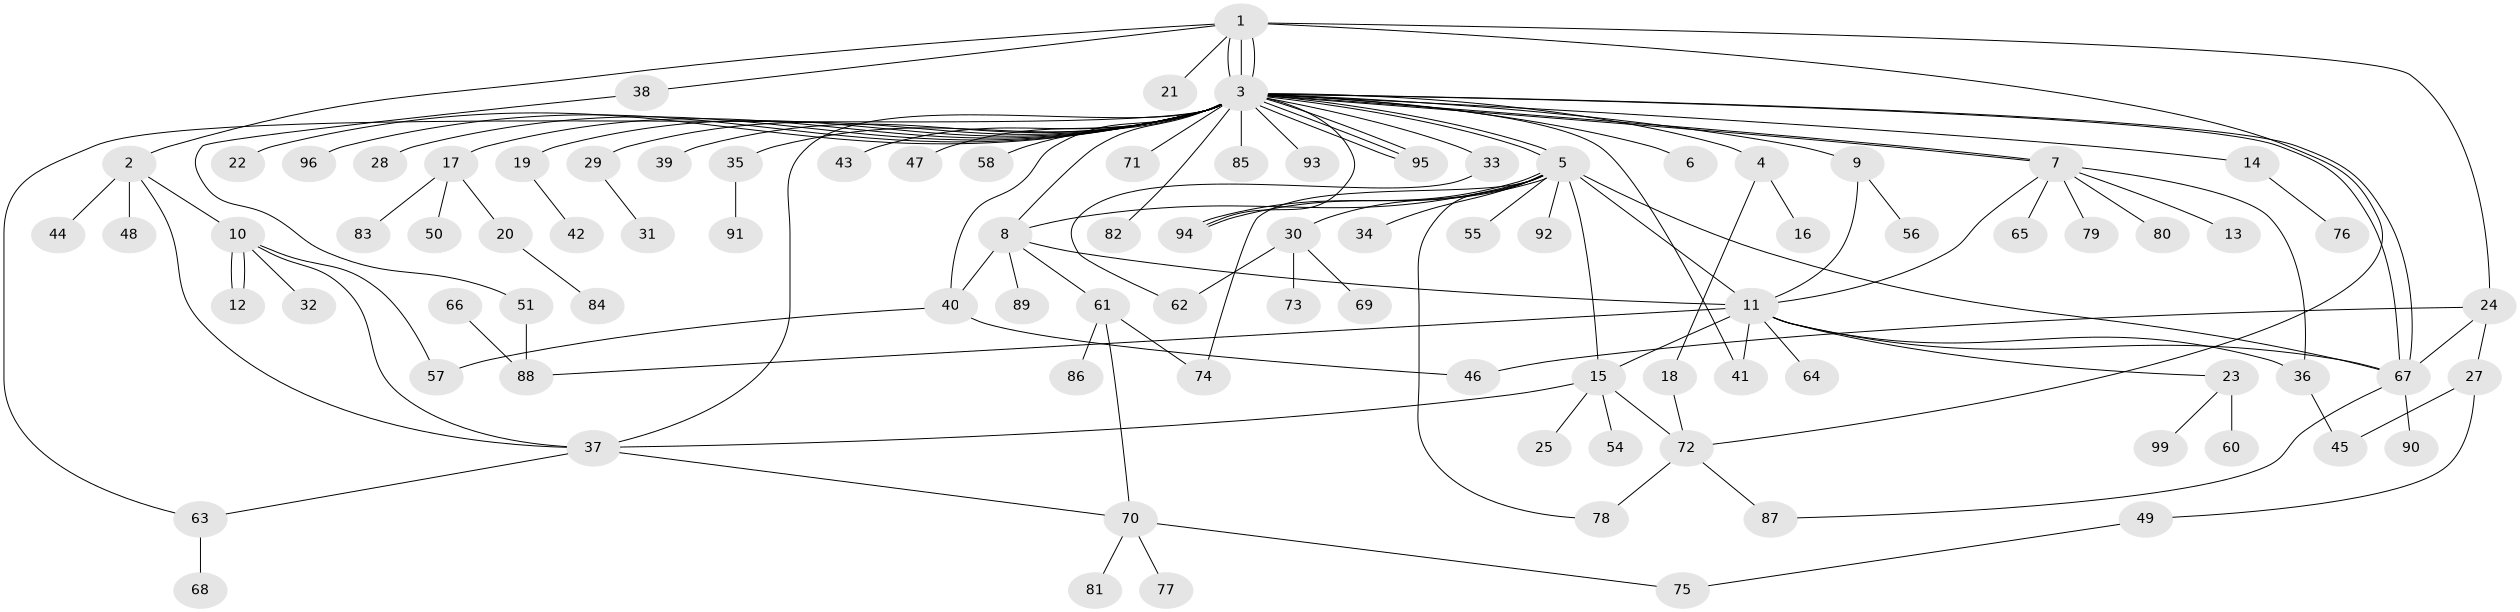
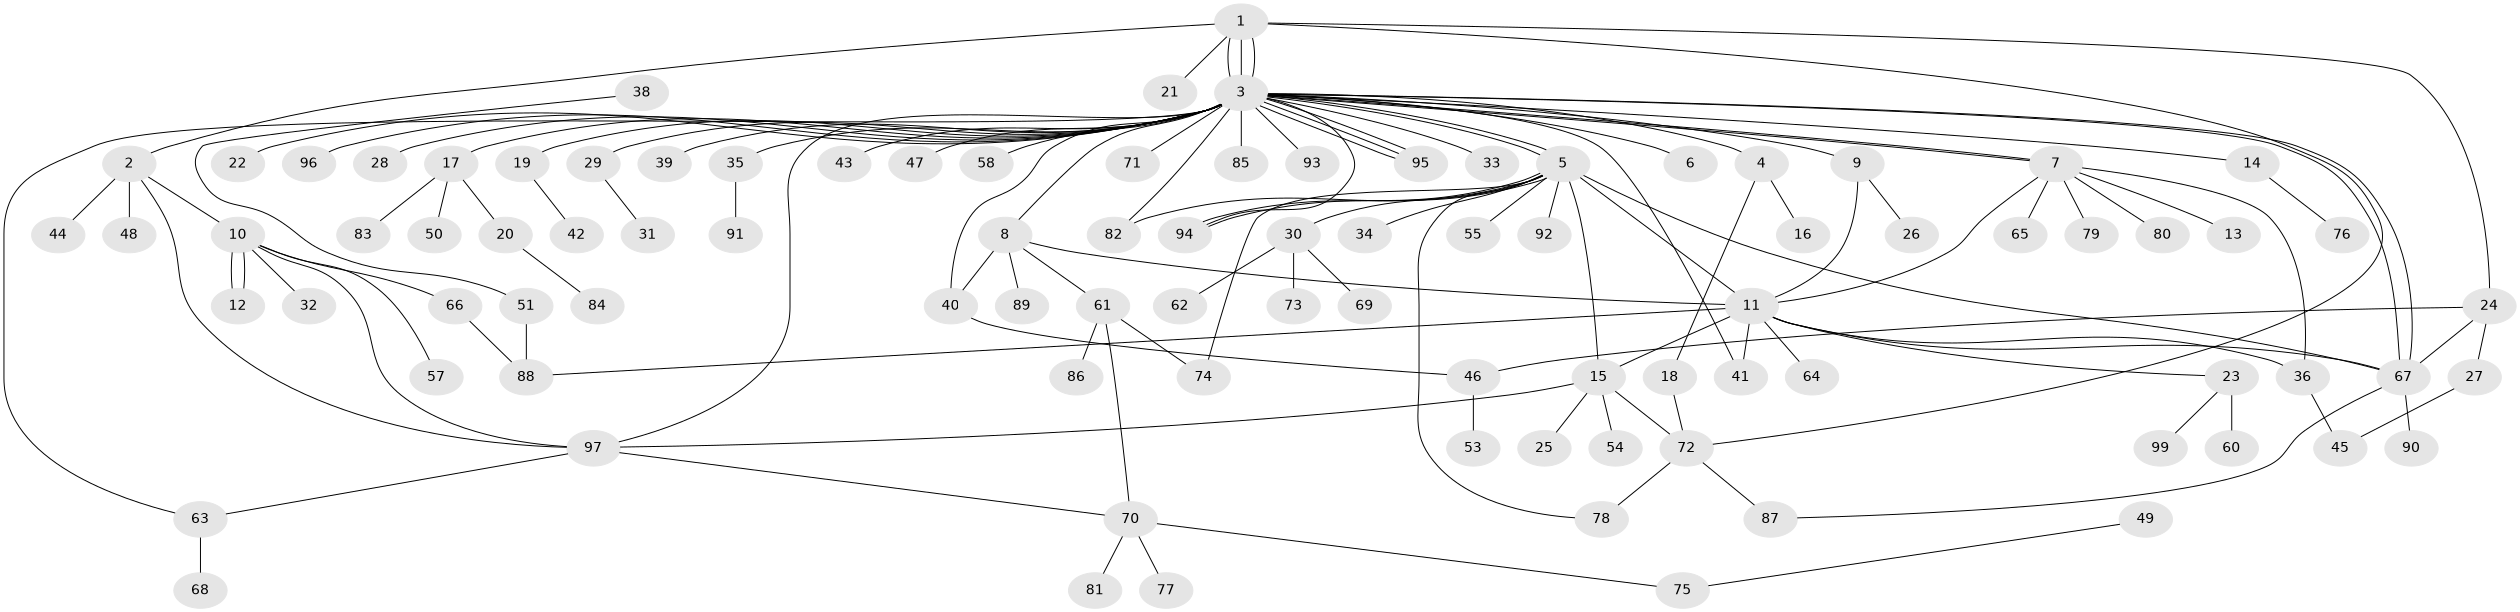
edge "1" -- "38": removed
edge "33" -- "62": removed
edge "5" -- "8": now "5" -- "82"
node "56": label "56" -> "26"
edge "10" -- "66": added
edge "40" -- "57": removed
node "37": label "37" -> "97"
node "53": added
edge "27" -- "49": removed
